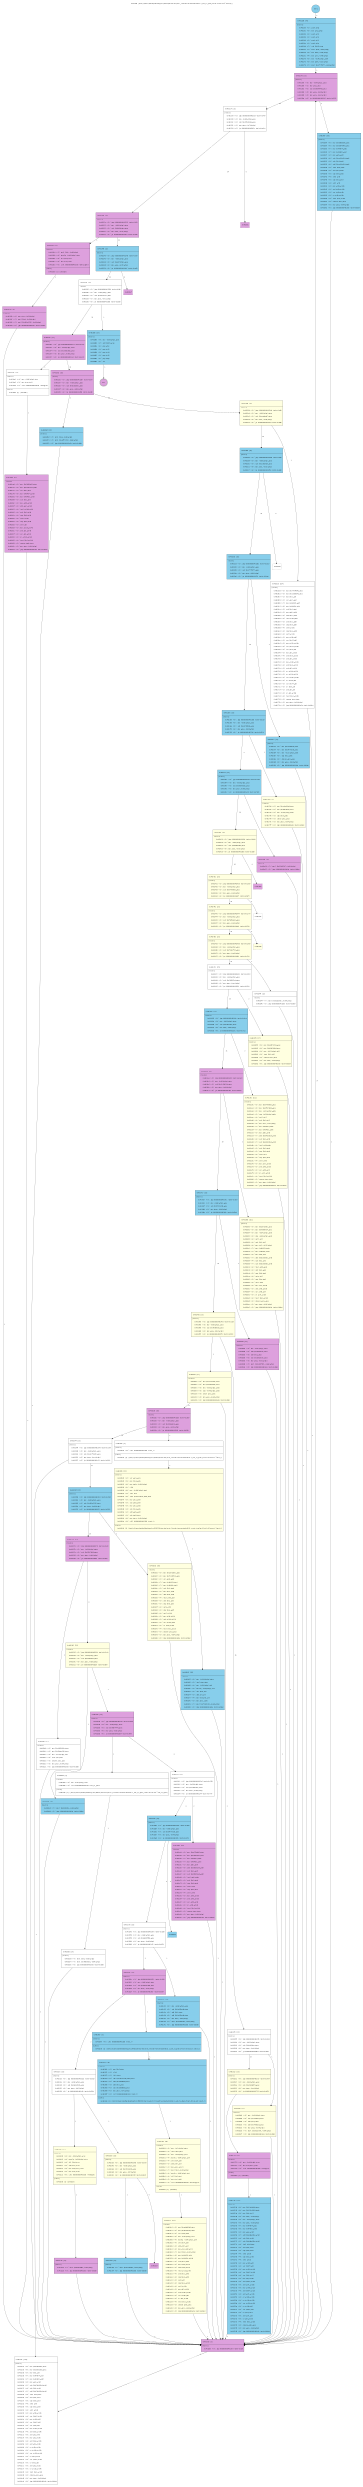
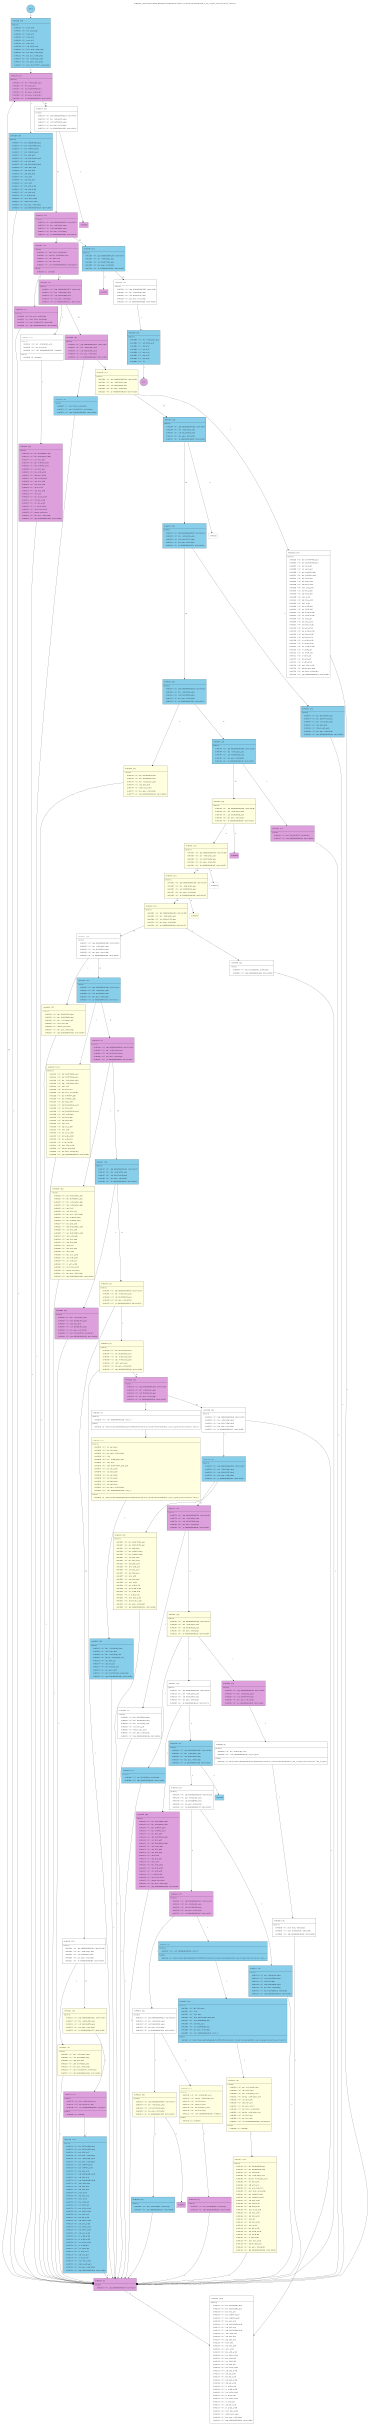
edge "0x401356 [22]" -> "0x40136c [22]": now "0x401804 [23]" -> "0x40136c [22]"
edge "0x4015a8 [25]" -> "0x4015c1 [25]": now "0x40158f [25]" -> "0x4015c1 [25]"
